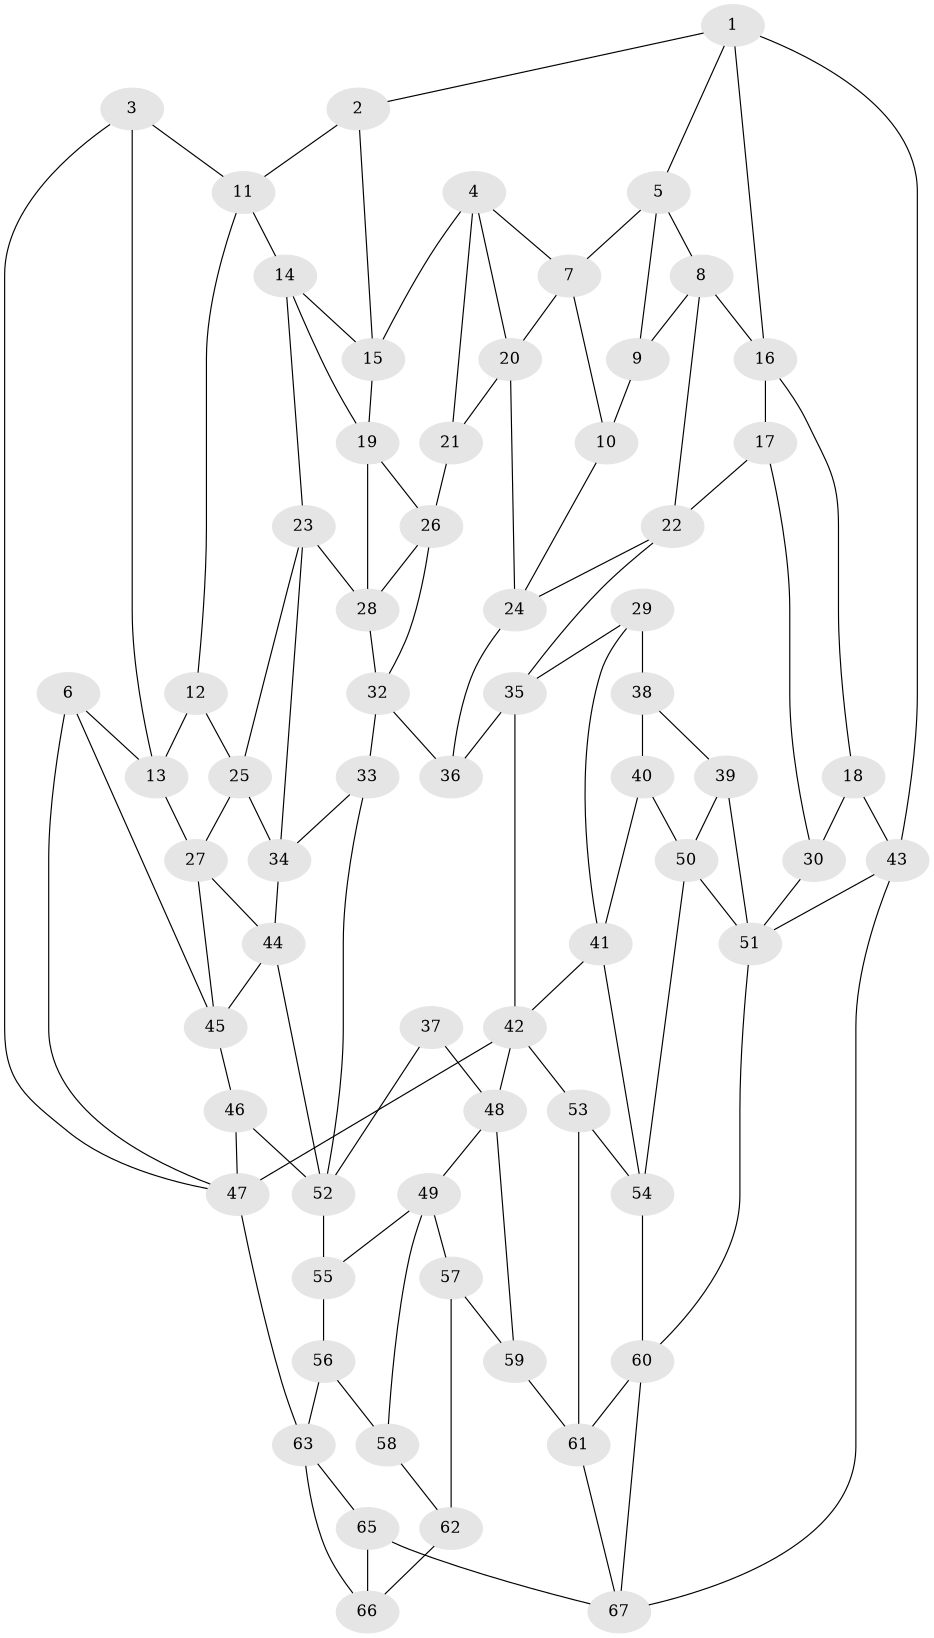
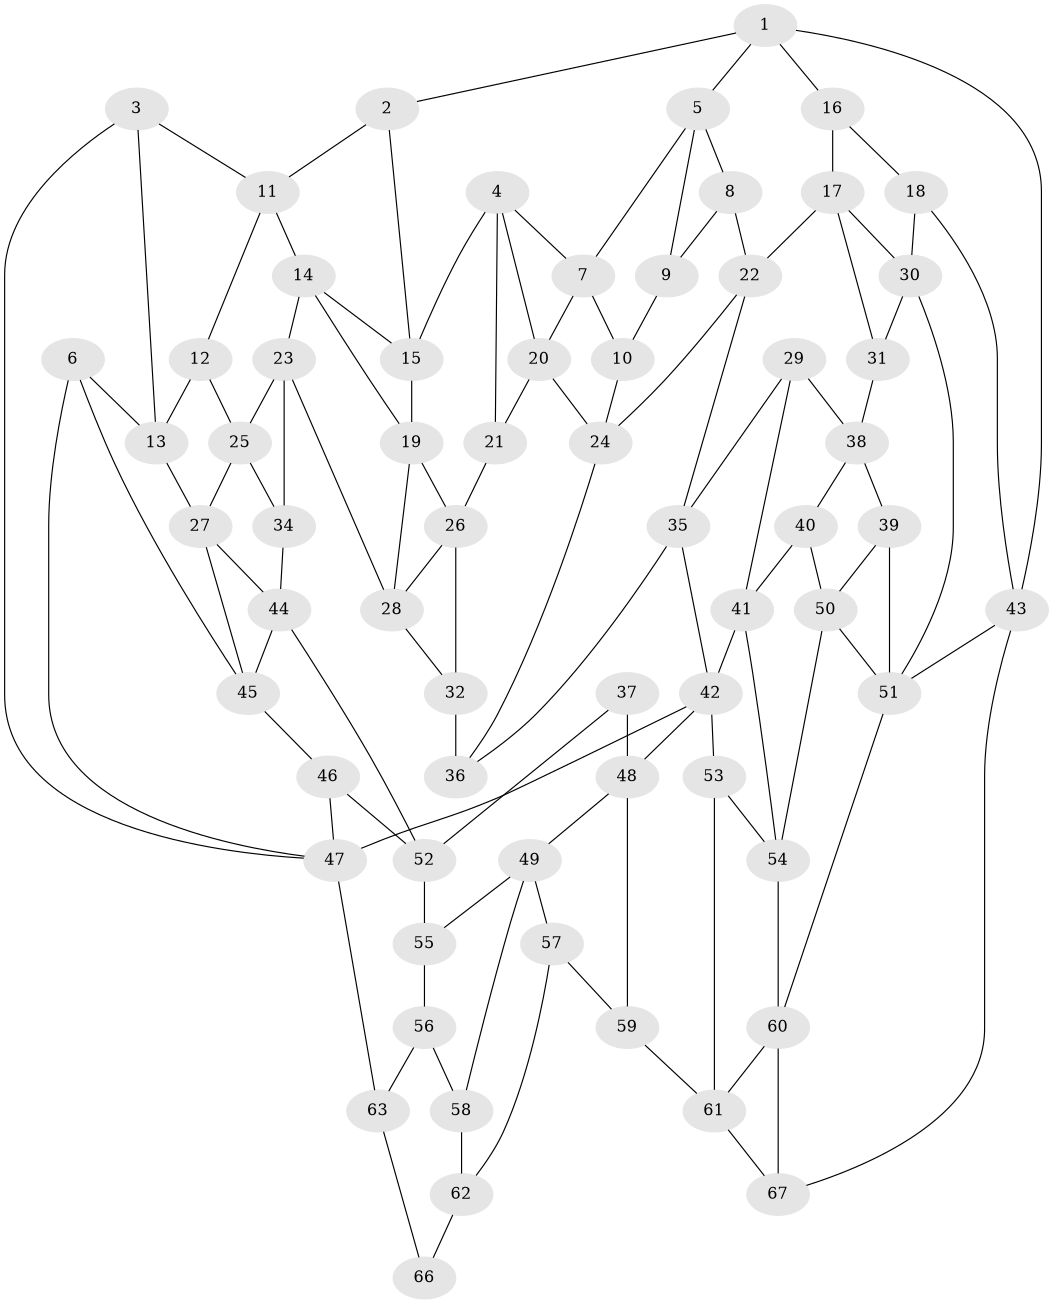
edge "8" -- "16": removed
node "31": added
node "33": removed
node "65": removed
